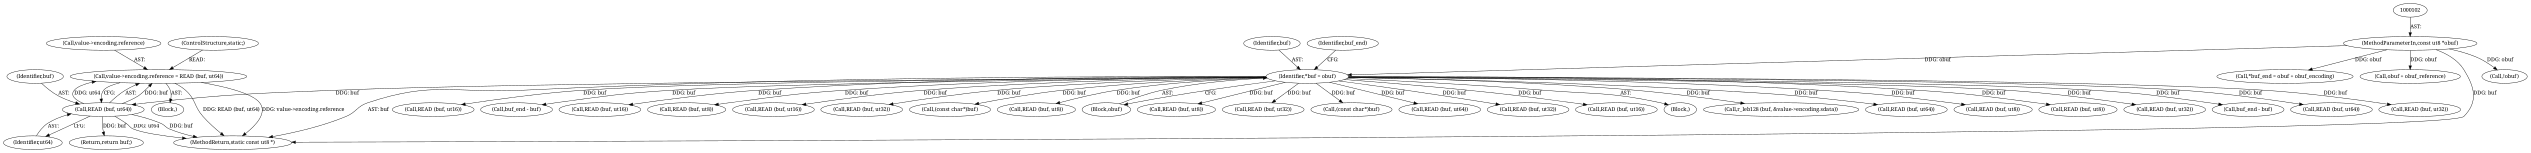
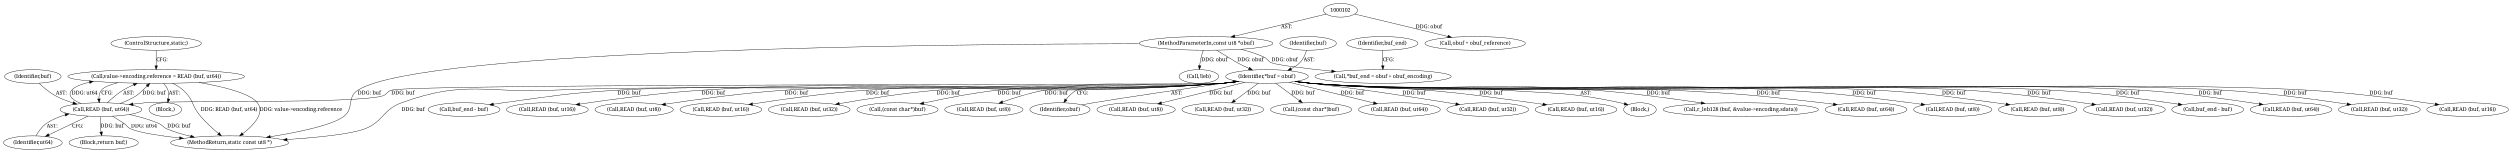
node "(Call,value->encoding.reference)": removed
edge "(MethodParameterIn,const ut8 *obuf)" -> "(Call,obuf + obuf_reference)": now "1000102" -> "(Call,obuf + obuf_reference)"
edge "(Identifier,buf_end)" -> "(Identifier,*buf = obuf)": now "(Identifier,buf_end)" -> "(Call,*buf_end = obuf + obuf_encoding)"
edge "(ControlStructure,static;)" -> "(Call,value->encoding.reference = READ (buf, ut64))": label "READ: " -> "CFG: "
node "(Call,!obuf)": label "(Call,!obuf)" -> "(Call,!leb)"
edge "(Identifier,*buf = obuf)" -> "(MethodReturn,static const ut8 *)": label "AST: buf" -> "DDG: buf"
node "(Block,obuf)": label "(Block,obuf)" -> "(Identifier,obuf)"
node "(Return,return buf;)": label "(Return,return buf;)" -> "(Block,return buf;)"
